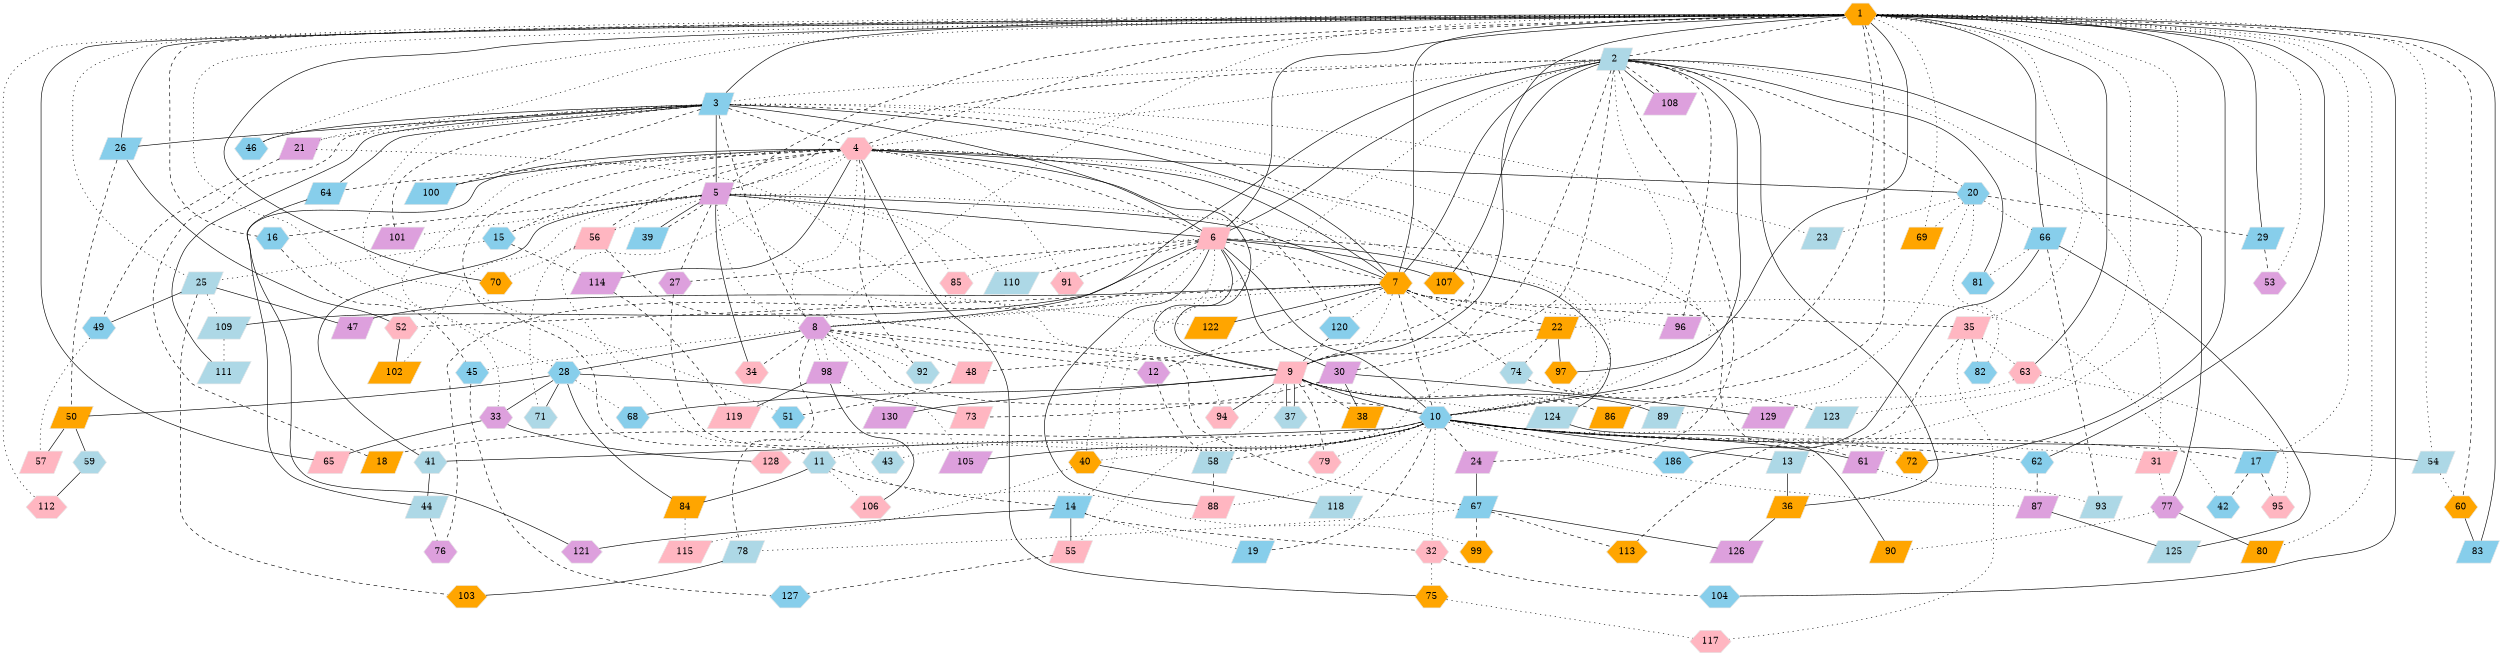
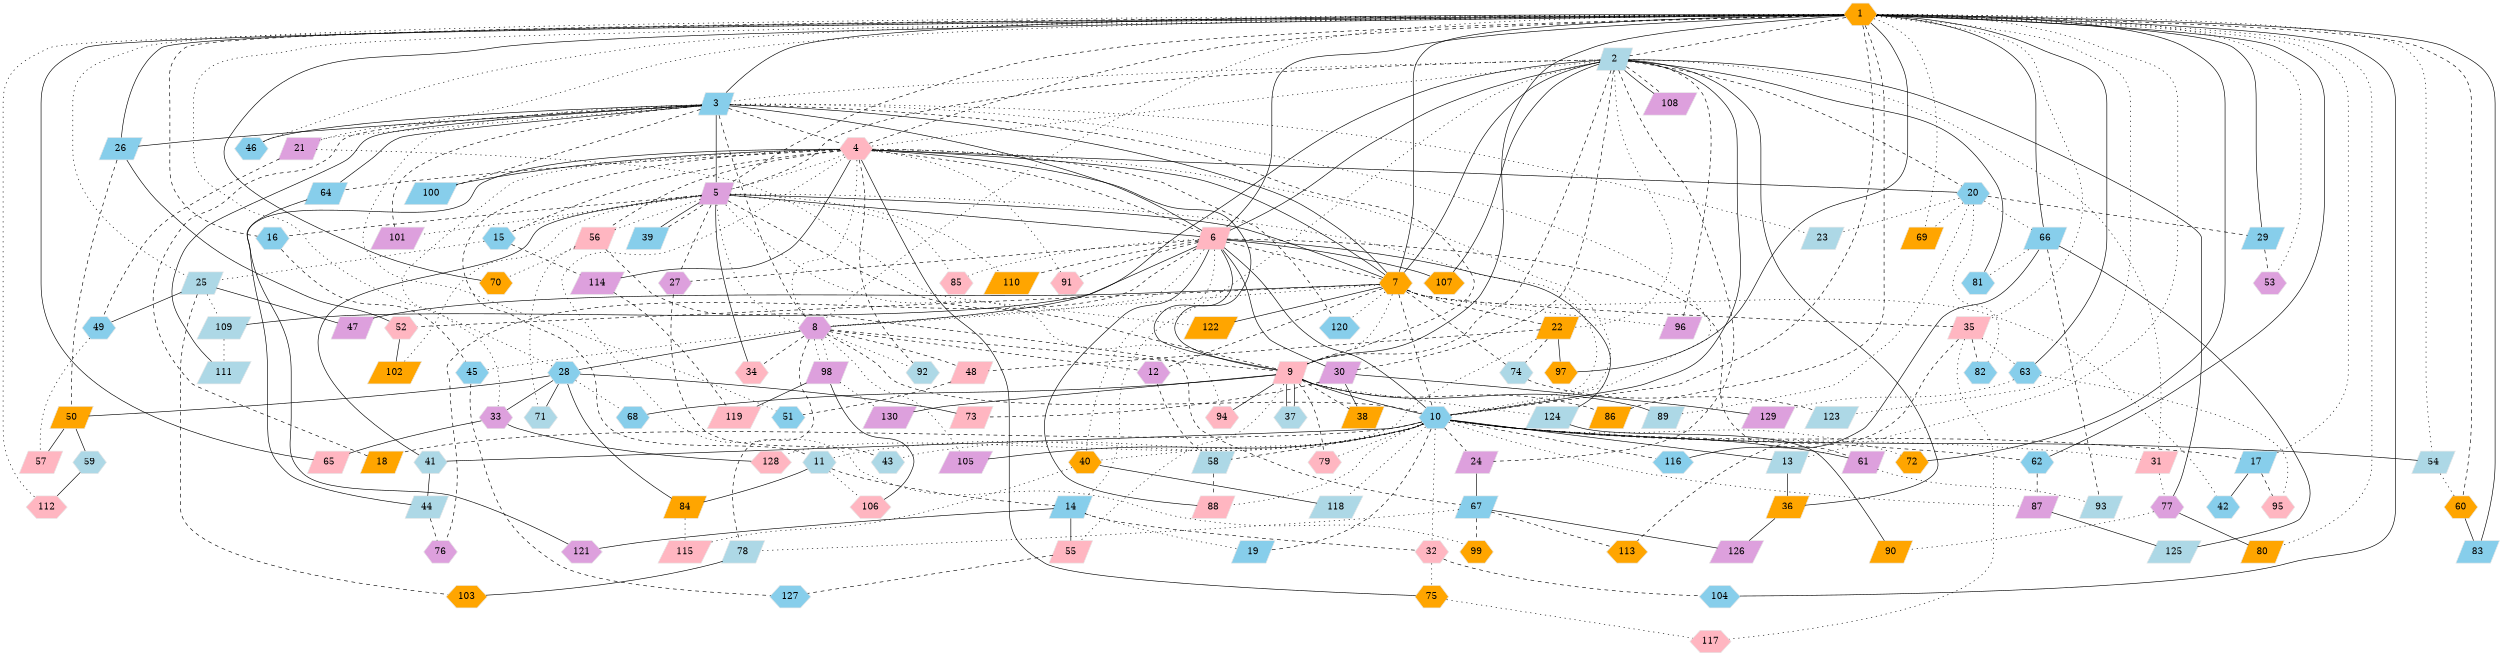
node "110": fillcolor lightblue -> orange
edge "120" -- "9": now "5" -- "9"
node "63": fillcolor lightpink -> skyblue
node "186": label "186" -> "116"
edge "17" -- "42": style dashed -> solid
